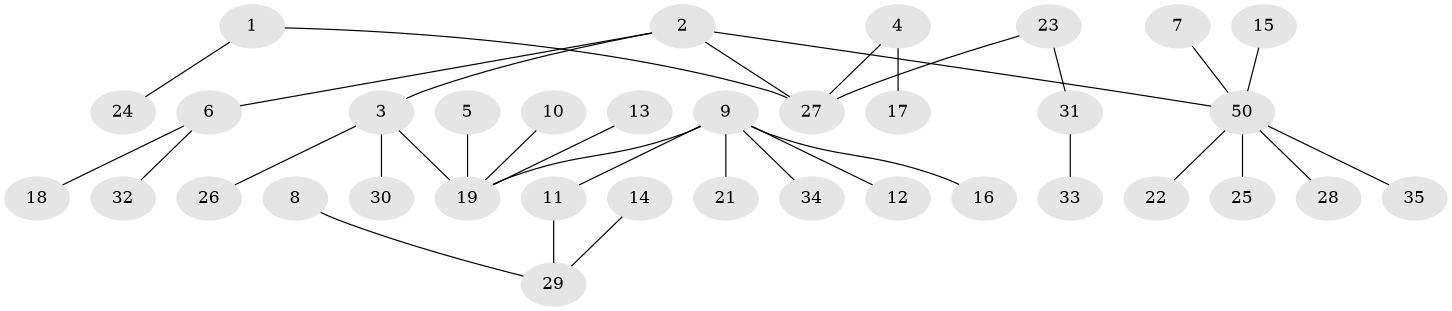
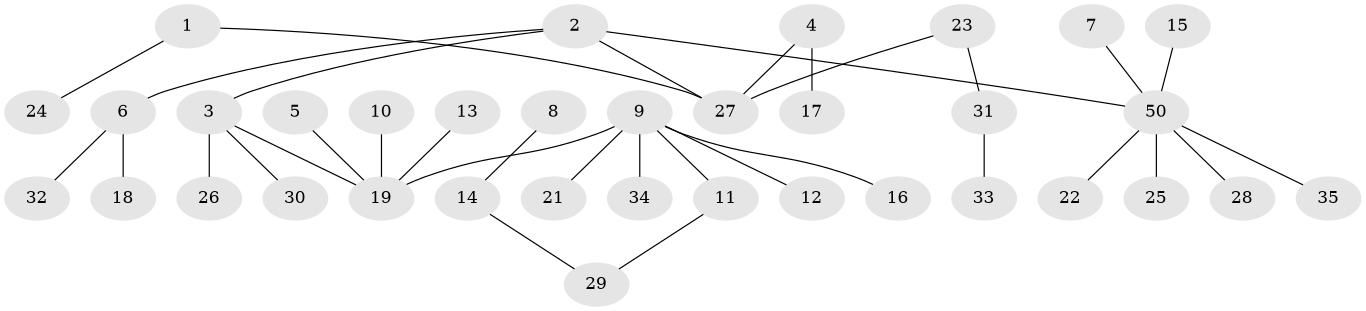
edge "8" -- "29": now "8" -- "14"
